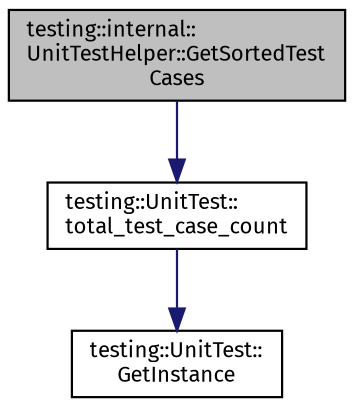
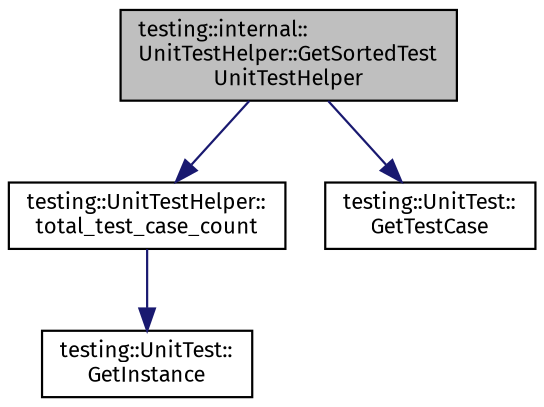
node "testing::internal:: UnitTestHelper::GetSortedTest Cases": label "testing::internal:: UnitTestHelper::GetSortedTest Cases" -> "testing::internal:: UnitTestHelper::GetSortedTest UnitTestHelper"
node "testing::UnitTest:: total_test_case_count": label "testing::UnitTest:: total_test_case_count" -> "testing::UnitTestHelper:: total_test_case_count"
node "testing::UnitTest:: GetTestCase": added
